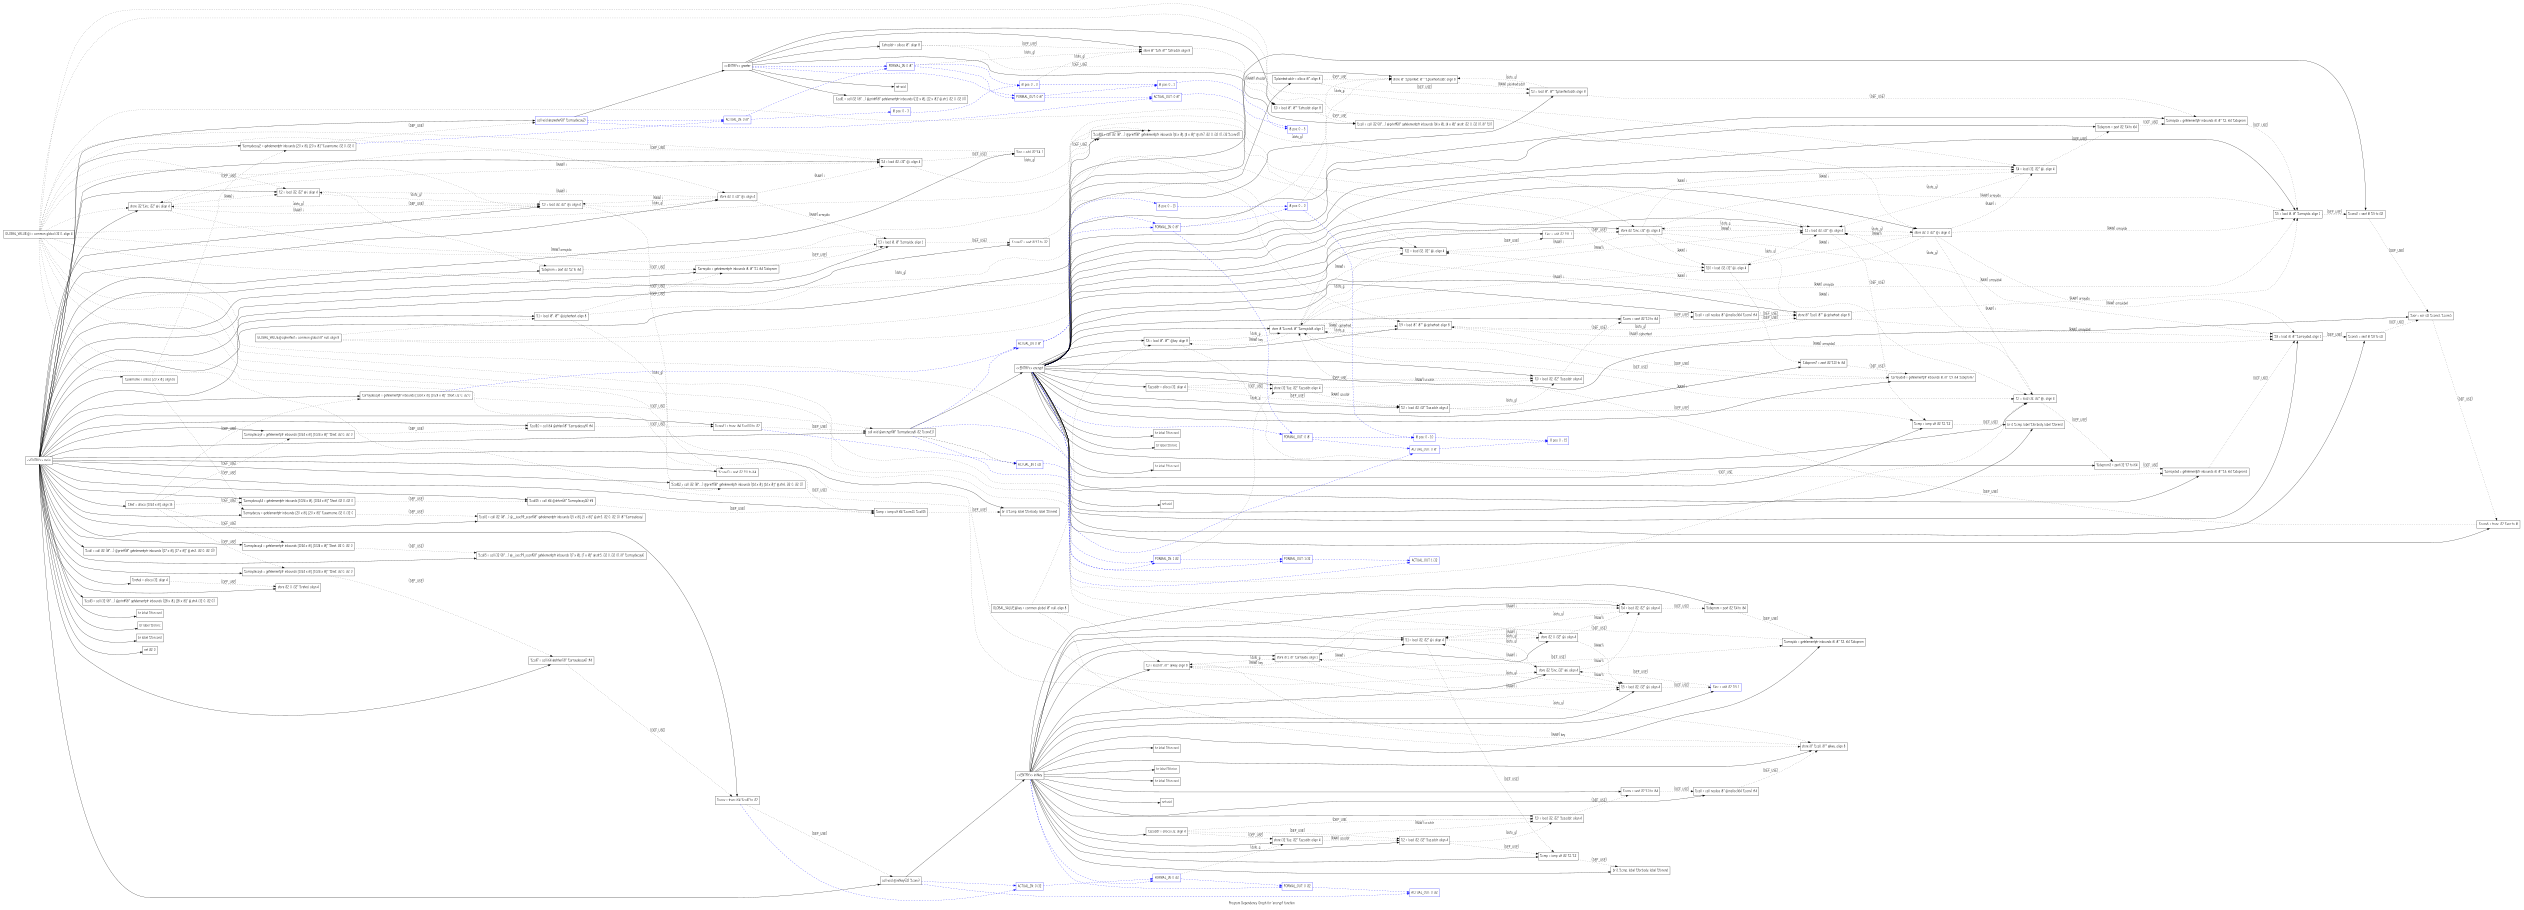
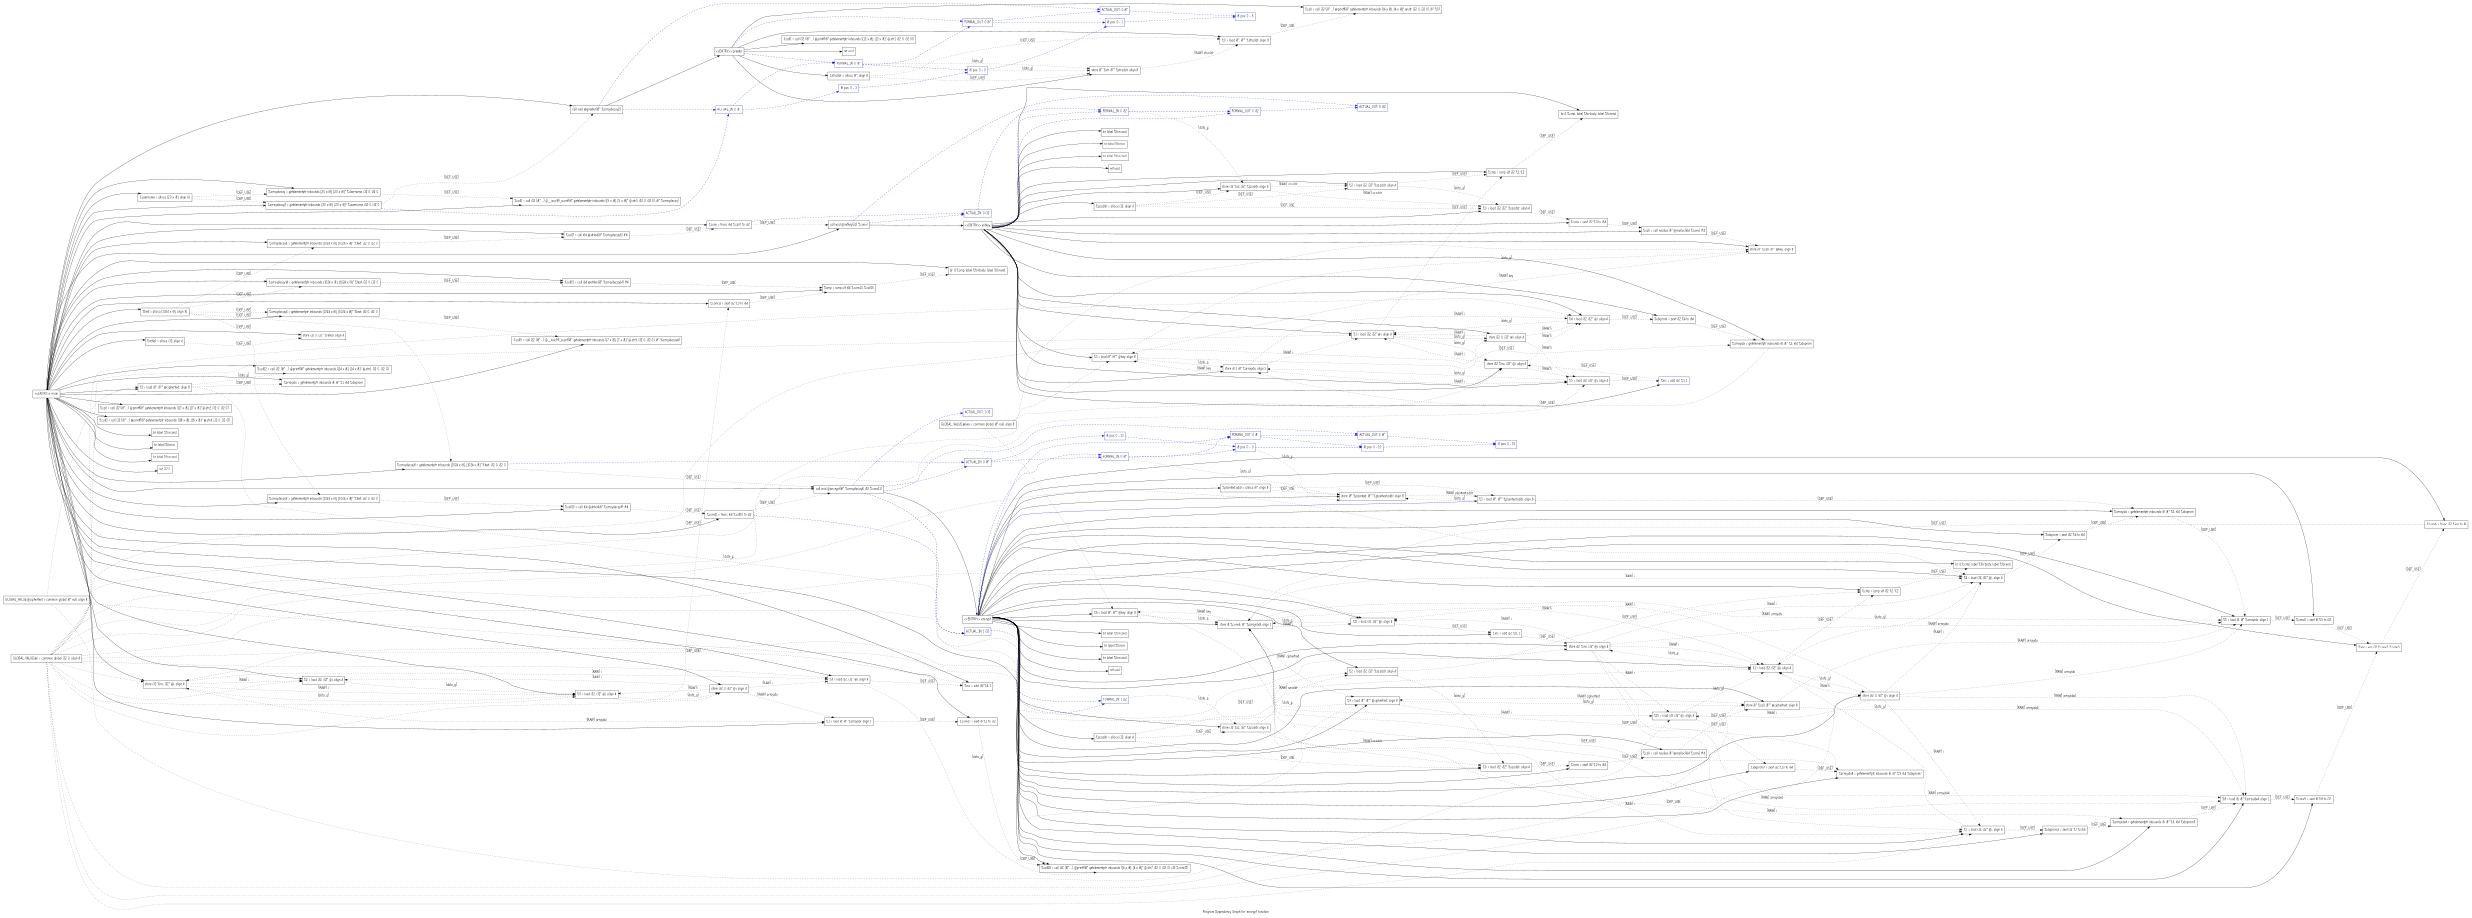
node "call void @greeter(i8* %arraydecay2)": color blue -> black
edge "<<ENTRY>> encrypt" -> "%3 = load i8*, i8** %plaintext.addr, align 8": color black -> blue
edge "%arrayidx = getelementptr inbounds i8, i8* %1, i64 %idxprom" -> "%3 = load i8, i8* %arrayidx, align 1": removed, label "{DEF_USE}"
node "%idxprom = zext i32 %2 to i64": removed
node "FORMAL_OUT: 1 i32": removed
edge "%call7 = call i64 @strlen(i8* %arraydecay6) #4" -> "%conv = trunc i64 %call7 to i32": color black -> blue
